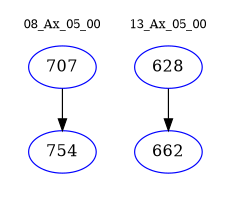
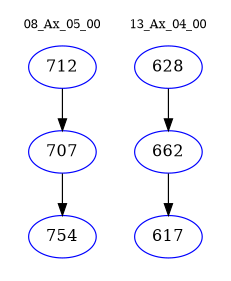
cluster "13_Ax_05_00": label "13_Ax_05_00" -> "13_Ax_04_00"
node "712": added
node "617": added
